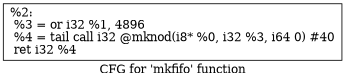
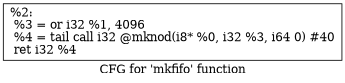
node "%2:": text "%3 = or i32 %1, 4896" -> "%3 = or i32 %1, 4096"
